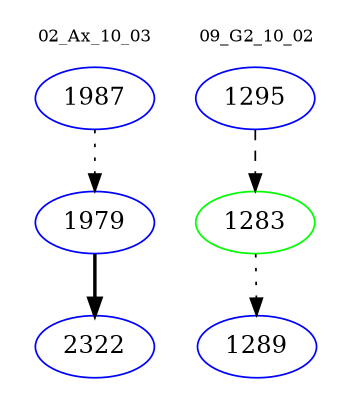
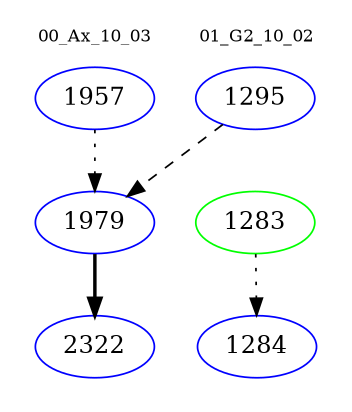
cluster "02_Ax_10_03": label "02_Ax_10_03" -> "00_Ax_10_03"
cluster "09_G2_10_02": label "09_G2_10_02" -> "01_G2_10_02"
node "1987": label "1987" -> "1957"
edge "1295" -> "1283": now "1295" -> "1979"
node "1289": label "1289" -> "1284"
